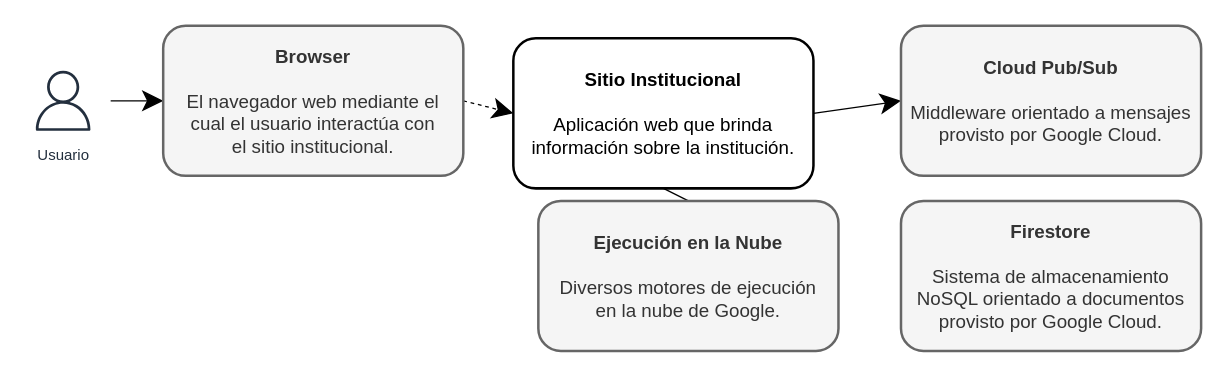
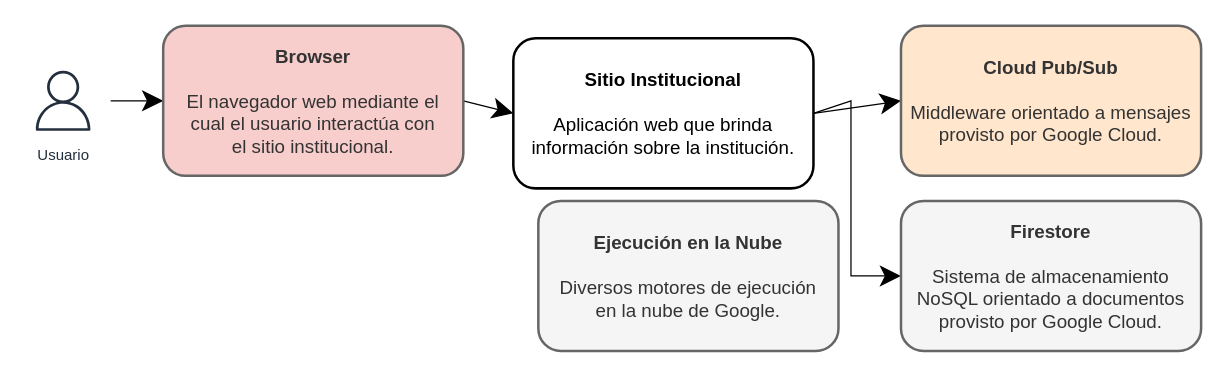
node "BrowserEl navegador web mediante el cual el usuario interactúa con el sitio institucional.": fillcolor #f5f5f5 -> #f8cecc
node "Cloud Pub/SubMiddleware orientado a mensajes provisto por Google Cloud.": fillcolor #f5f5f5 -> #ffe6cc
edge "BrowserEl navegador web mediante el cual el usuario interactúa con el sitio institucional." -> "Sitio InstitucionalAplicación web que brinda información sobre la institución.": style dashed -> solid
edge "Sitio InstitucionalAplicación web que brinda información sobre la institución." -> "FirestoreSistema de almacenamiento NoSQL orientado a documentos provisto por Google Cloud.": added
edge "Sitio InstitucionalAplicación web que brinda información sobre la institución." -- "Ejecución en la Nube Diversos motores de ejecución en la nube de Google.": removed
